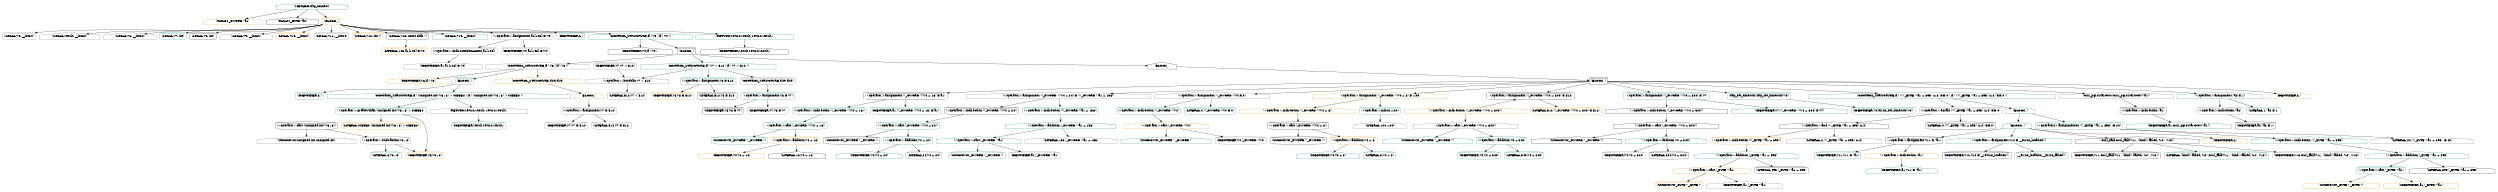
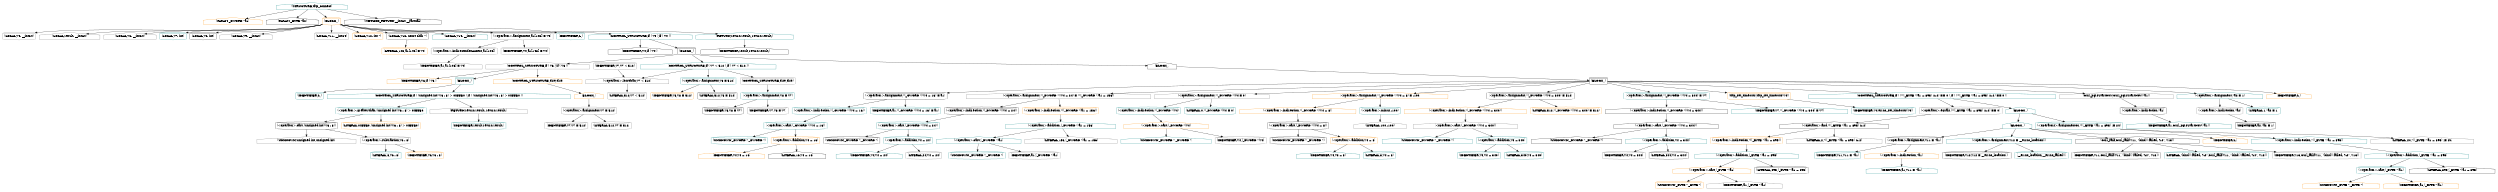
node "(METHOD,tftp_connect)": label "(METHOD,tftp_connect)" -> "(STRUCTURE,tftp_connect)"
node "(METHOD_RETURN,__int64 __fastcall)": added
node "(LOCAL,v10: __int64)": removed
node "(tftp_set_timeouts,tftp_set_timeouts(v4))": color teal -> darkorange
edge "(<operator>.indirection,*(_DWORD *)(v4 + 340))" -> "(<operator>.assignment,*(_DWORD *)(v4 + 340) = 512)": reversed
node "(<operator>.indirection,*((_DWORD *)a1 + 156))": color teal -> darkorange
edge "(<operator>.greaterThan,(unsigned int)(v6 - 8) > 0xFFB0)" -> "(IDENTIFIER,v6,v6 - 8)": now "(<operator>.greaterThan,(unsigned int)(v6 - 8) > 0xFFB0)" -> "(<operator>.cast,(unsigned int)(v6 - 8))"
node "(LITERAL,0,(*((_BYTE *)a1 + 895) & 2) == 0)": removed
node "(IDENTIFIER,v12,v12 = __return_location())": label "(IDENTIFIER,v12,v12 = __return_location())" -> "(IDENTIFIER,v12,v12 = __errno_location())"
